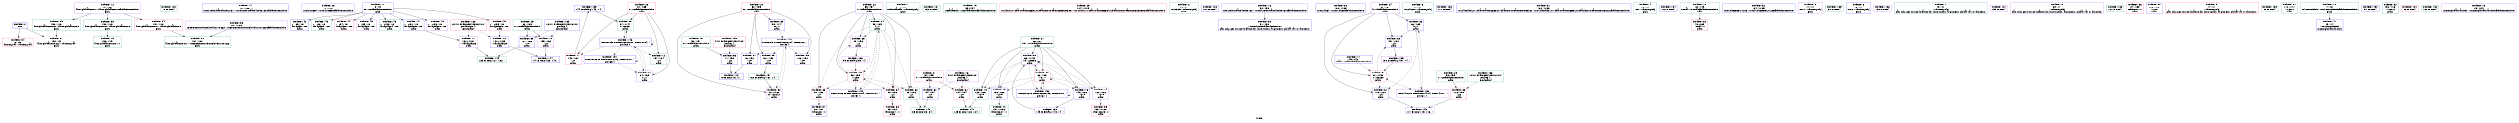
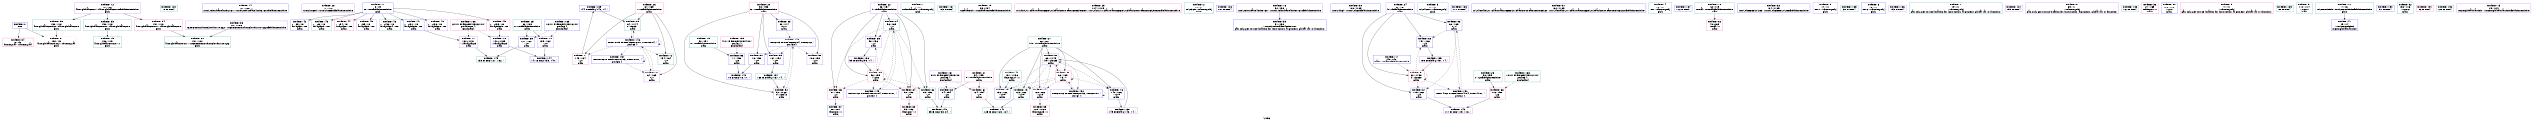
node "NodeID: 186": text "158 = PHI()" -> "153 = PHI()"
edge "NodeID: 75" -> "NodeID: 40": reversed
